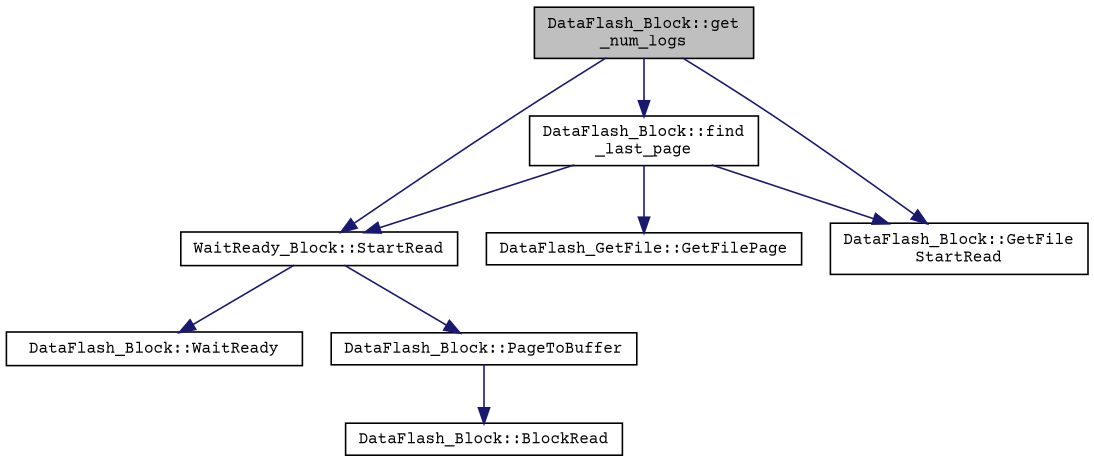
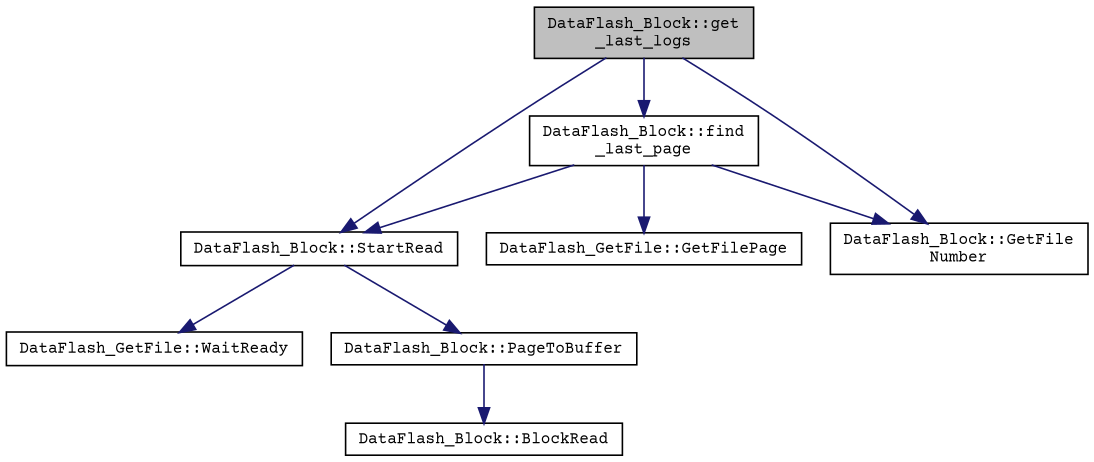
node "DataFlash_Block::get _num_logs": label "DataFlash_Block::get _num_logs" -> "DataFlash_Block::get _last_logs"
node "WaitReady_Block::StartRead": label "WaitReady_Block::StartRead" -> "DataFlash_Block::StartRead"
node "DataFlash_Block::GetFile StartRead": label "DataFlash_Block::GetFile StartRead" -> "DataFlash_Block::GetFile Number"
node "DataFlash_Block::WaitReady": label "DataFlash_Block::WaitReady" -> "DataFlash_GetFile::WaitReady"
